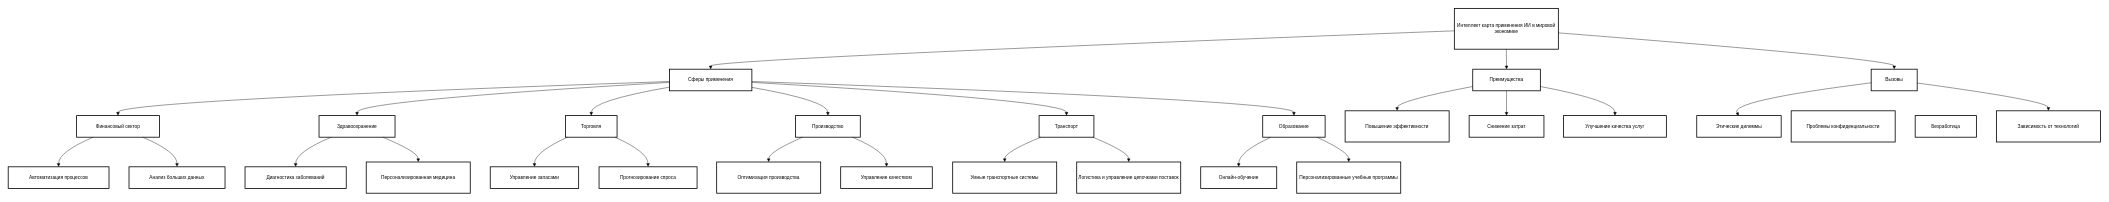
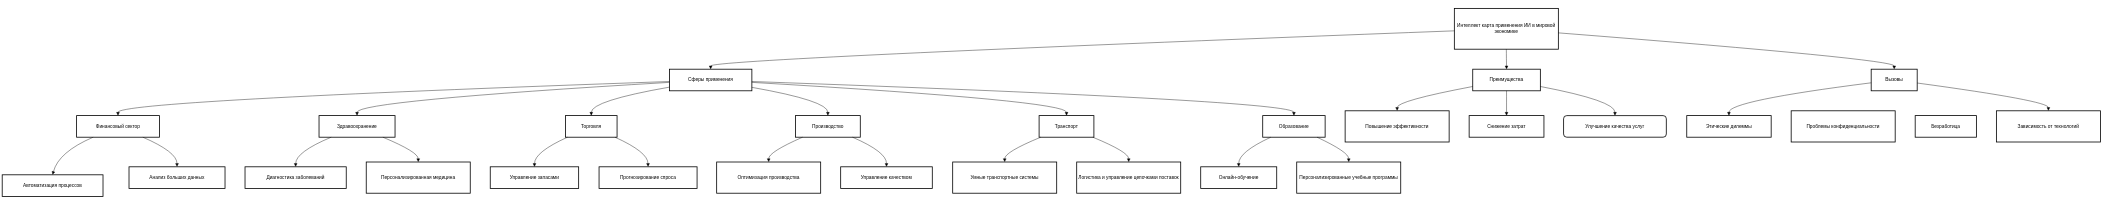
node "Улучшение качества услуг": shape rectangle -> rounded rectangle
node "Этические дилеммы": moved (1739, 126) -> (1729, 126)
node "Автоматизация процессов": moved (59, 177) -> (53, 185)
